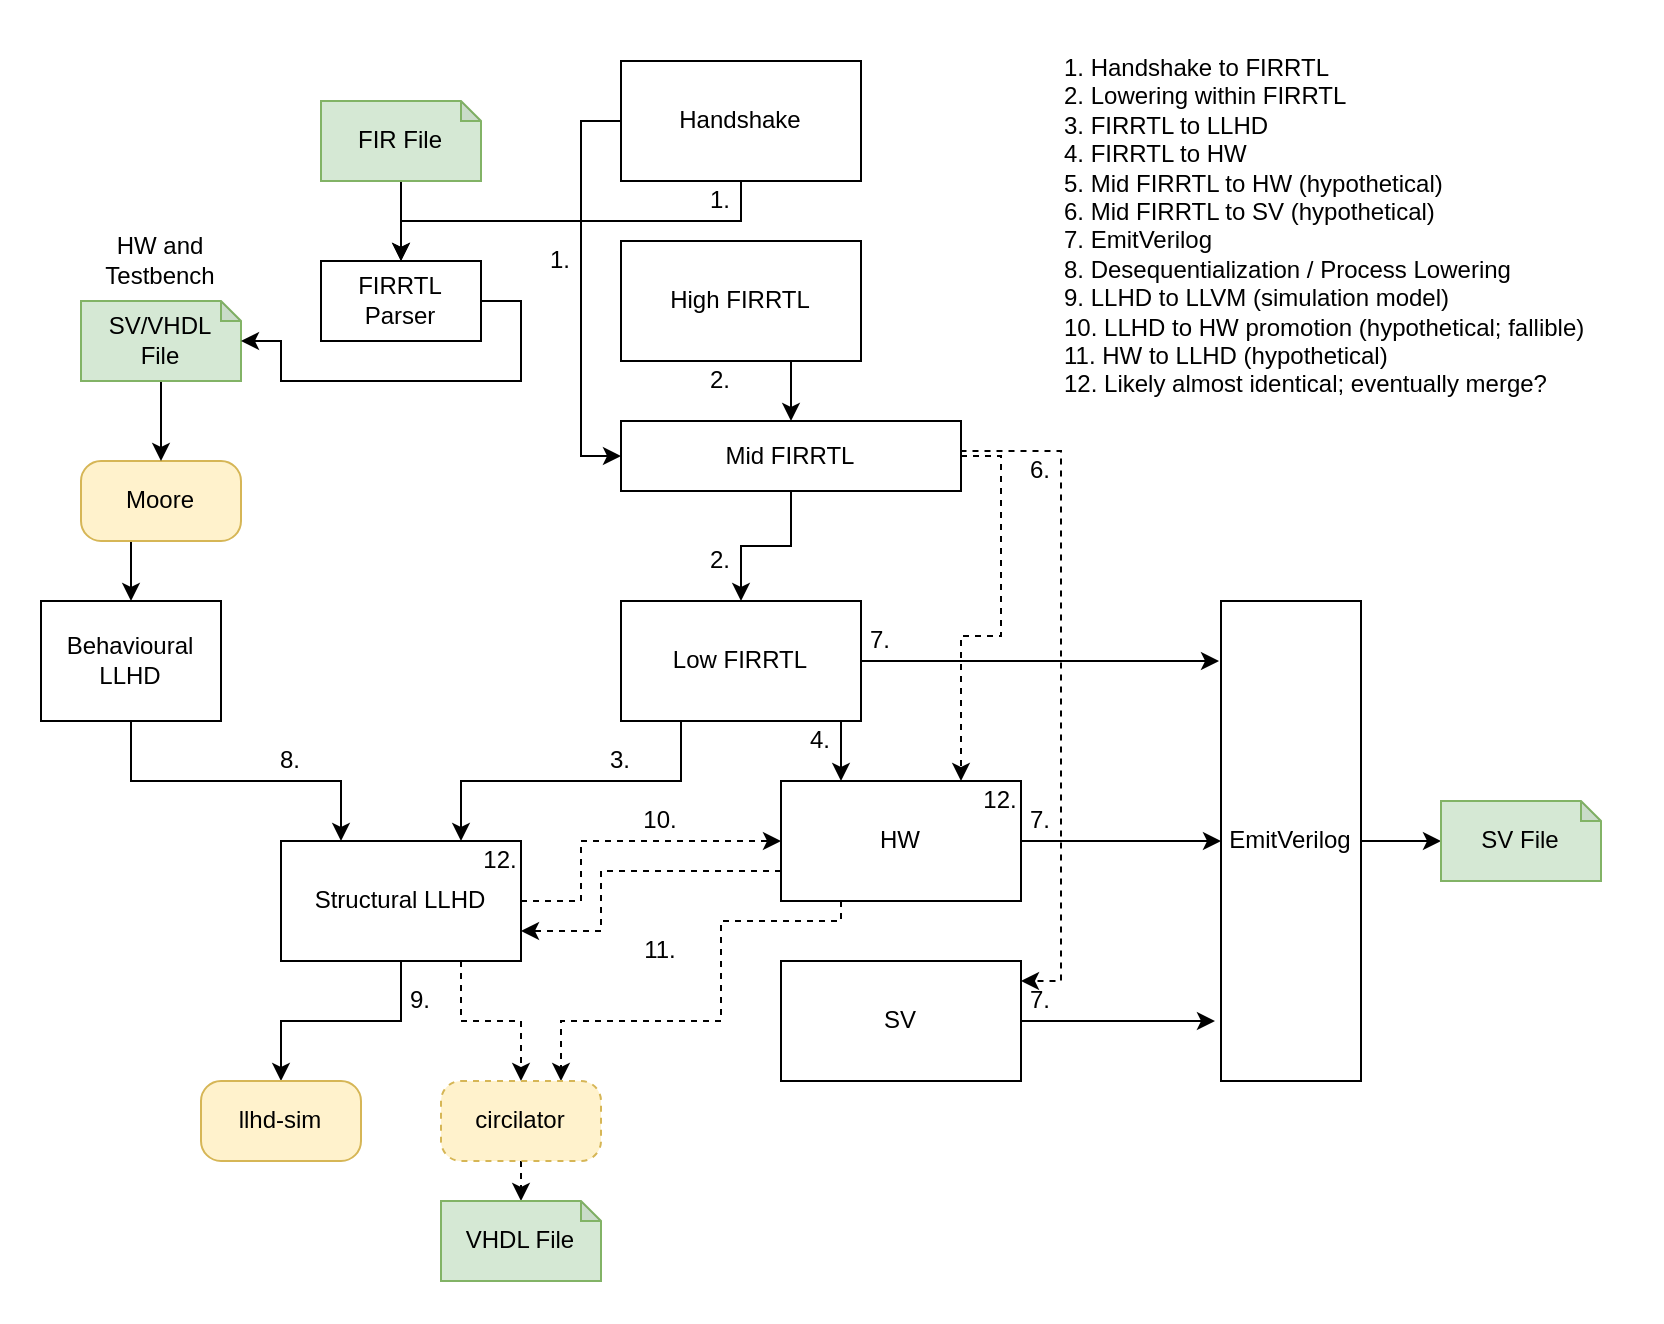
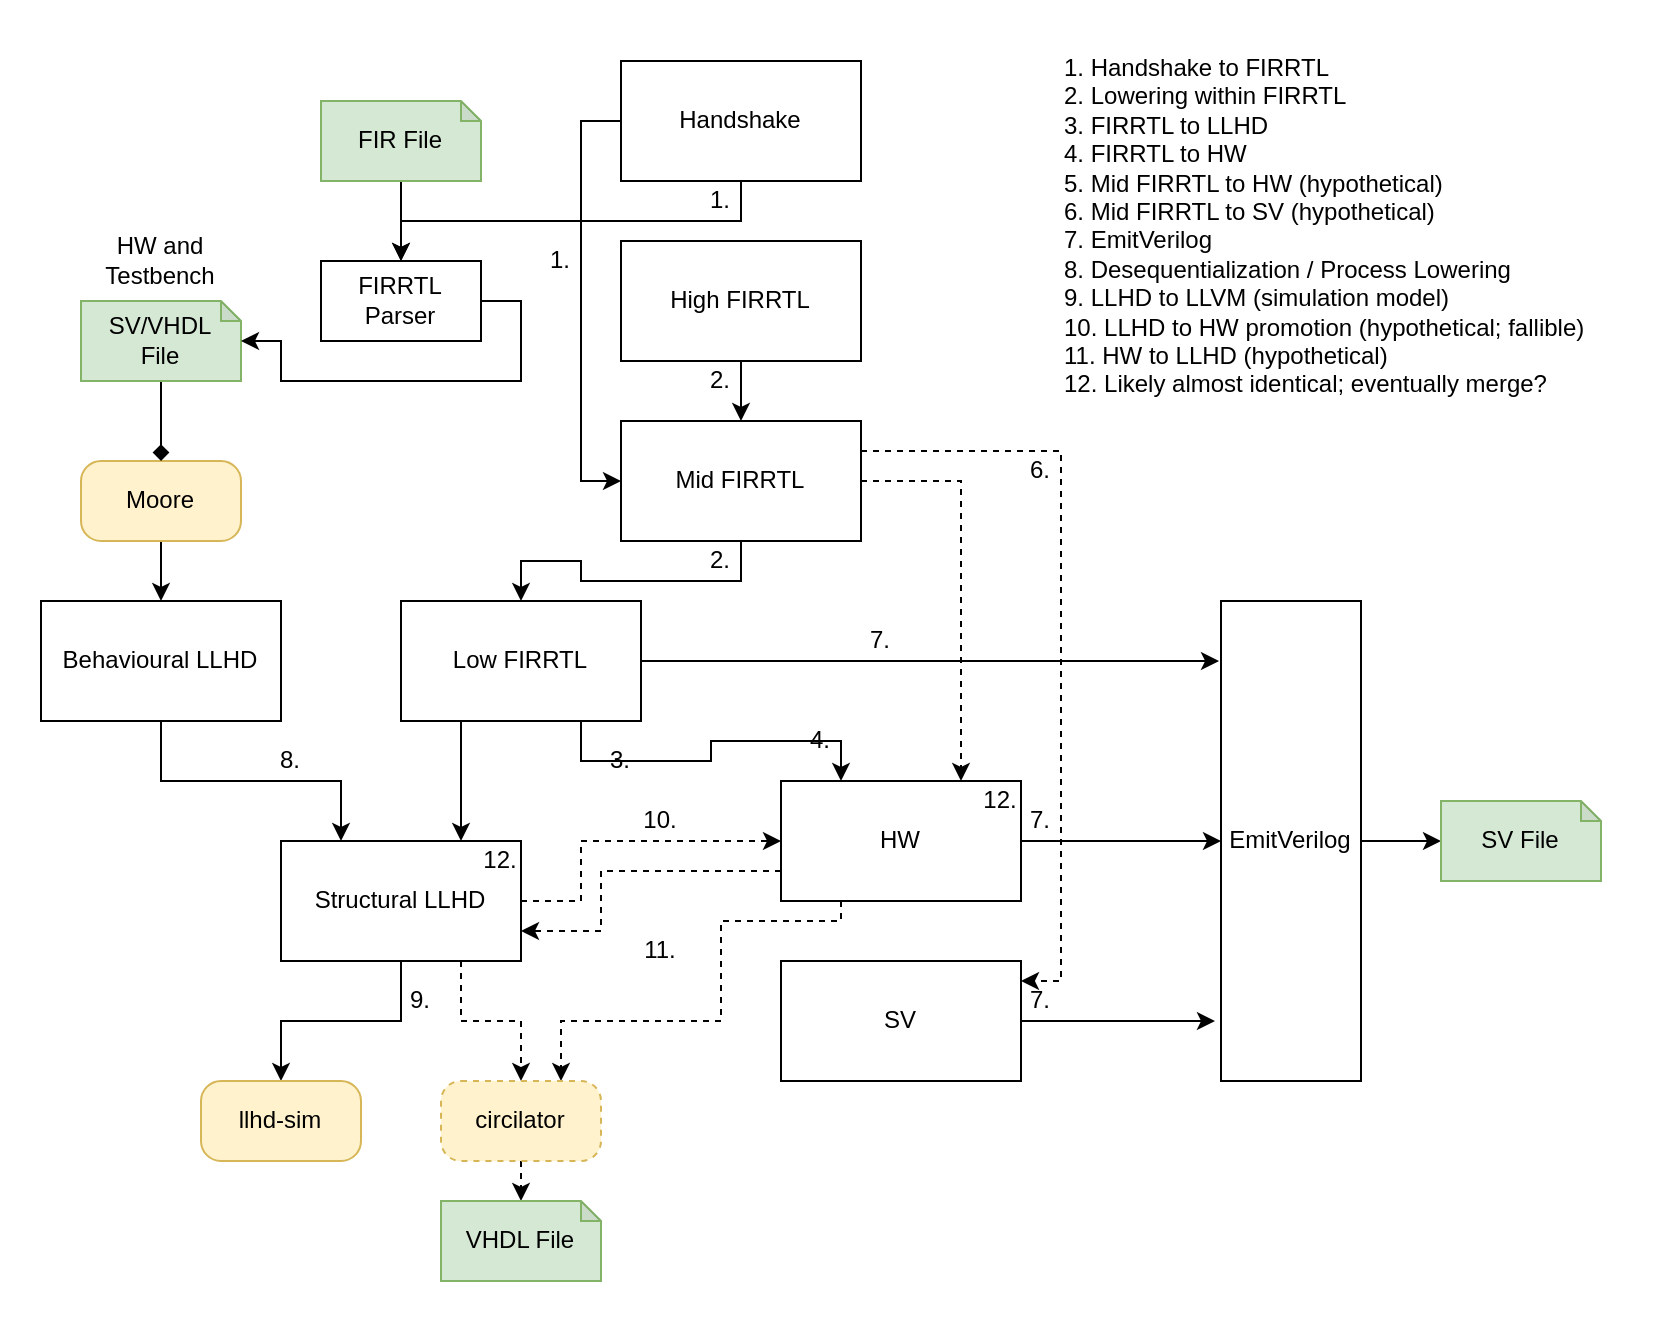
edge "SV/VHDL File" -> "Moore": arrowhead classic -> diamond
node "Mid FIRRTL": size 340x70 -> 240x120
node "Behavioural LLHD": size 180x120 -> 240x120
node "Low FIRRTL": moved (741, 661) -> (521, 661)
